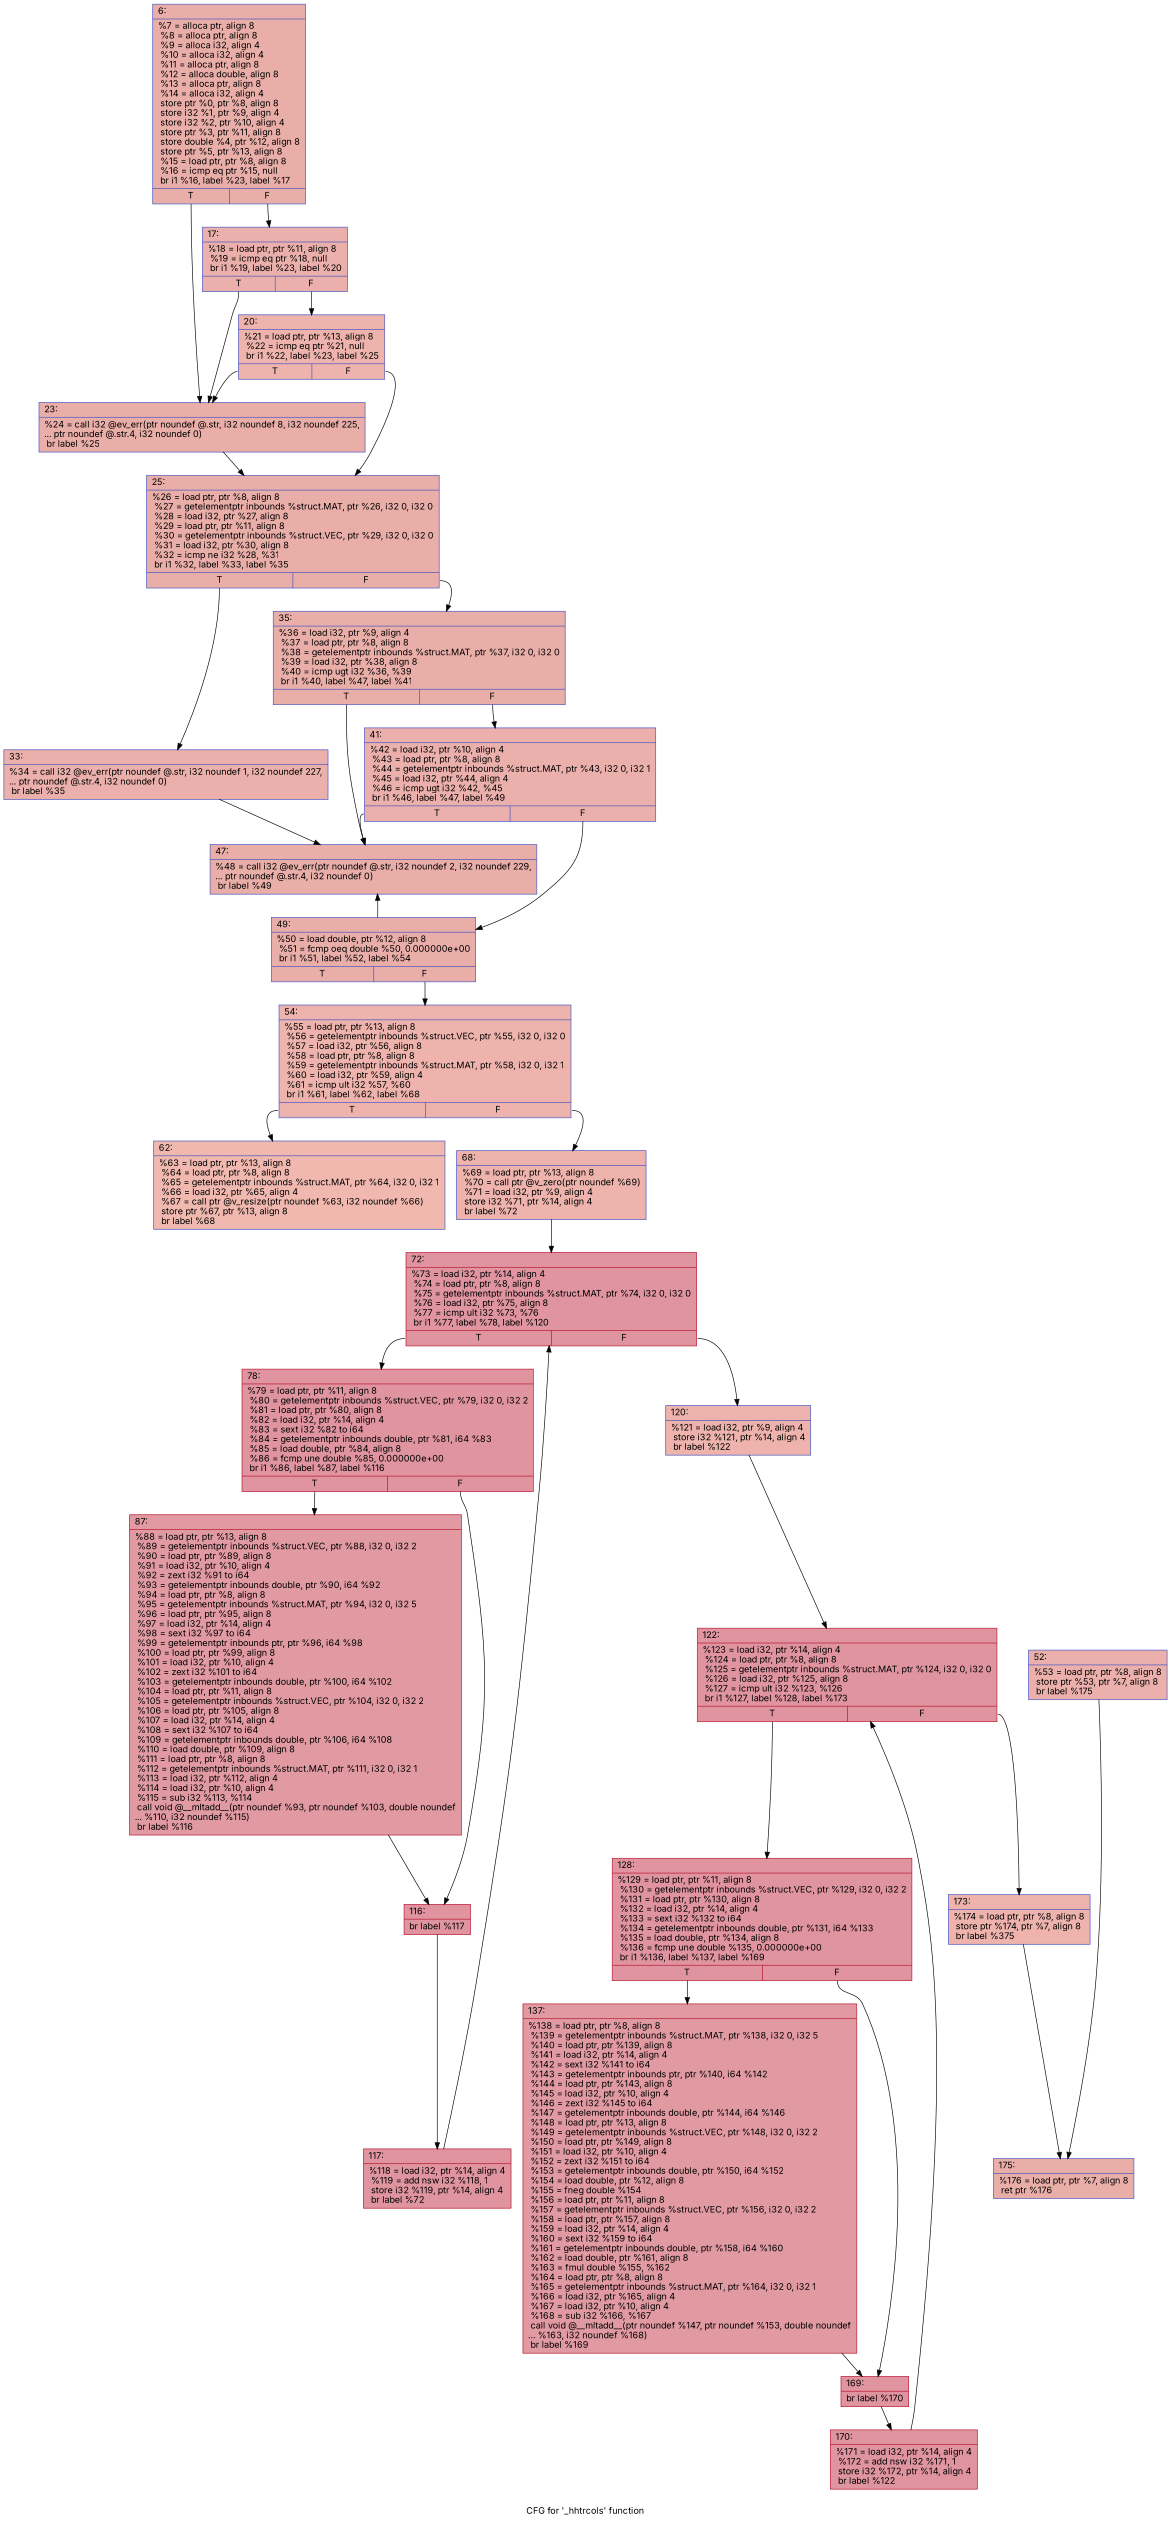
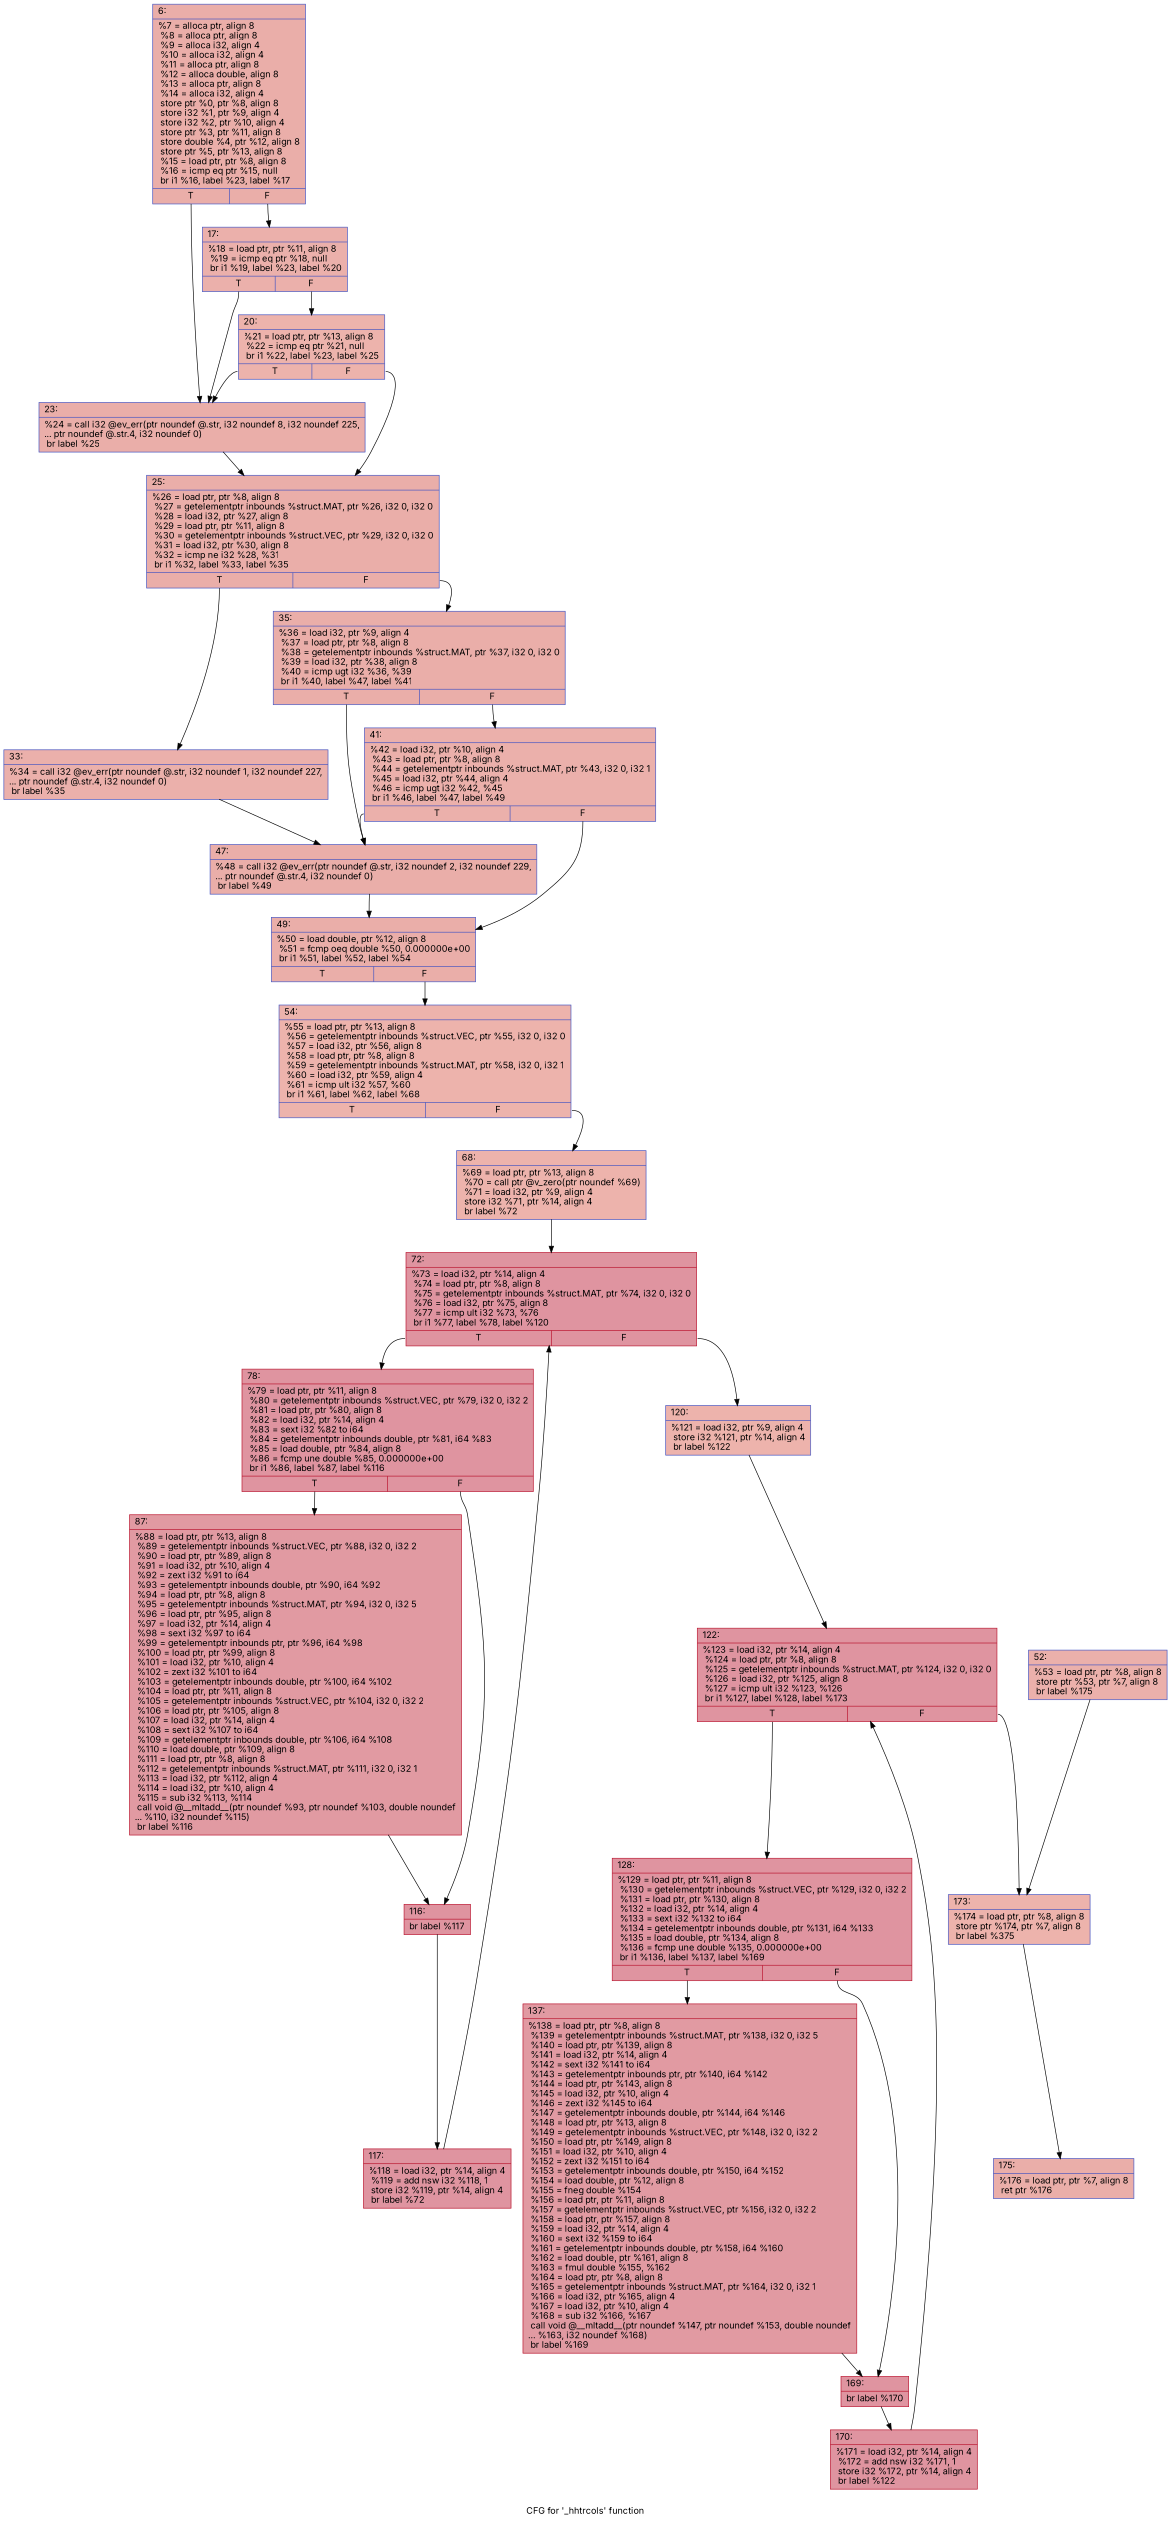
edge "49:" -> "47:": reversed
node "62:": removed
edge "52:" -> "175:": now "52:" -> "173:"
